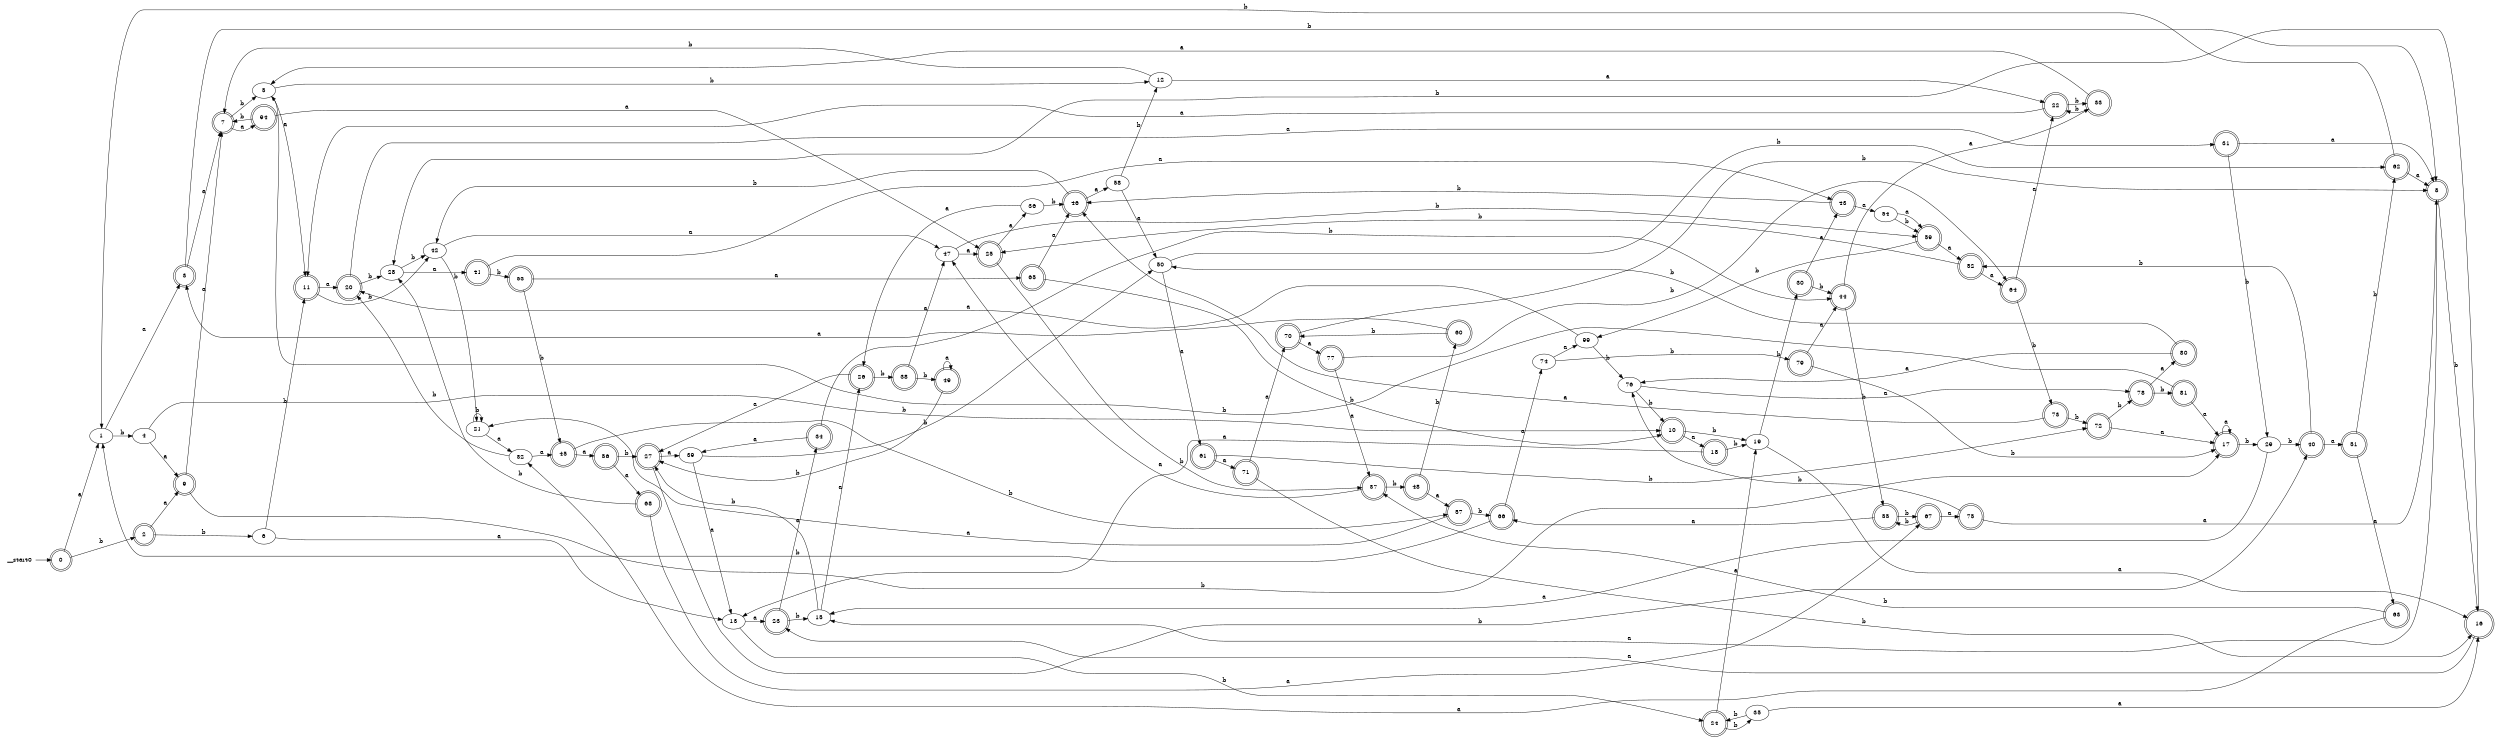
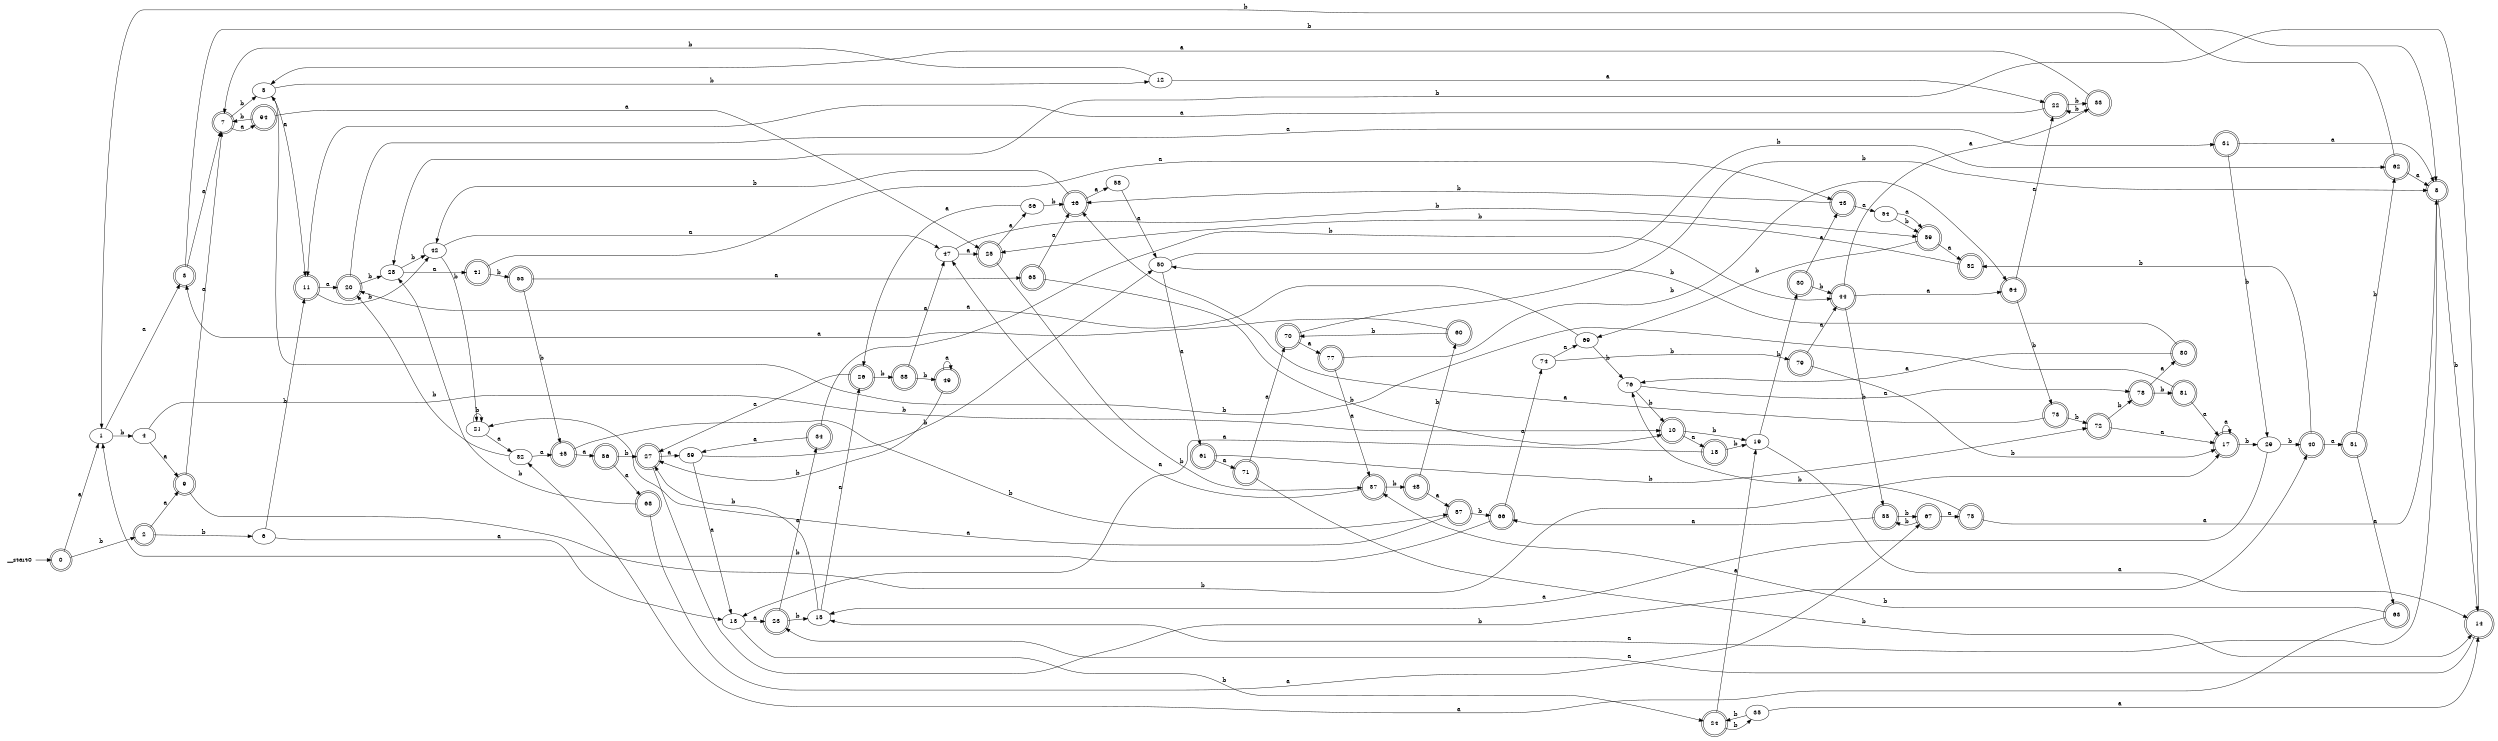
edge "58" -> "12": removed, label "b"
edge "52" -> "64": now "44" -> "64"
node "99": label "99" -> "69"
node "16": label "16" -> "14"
